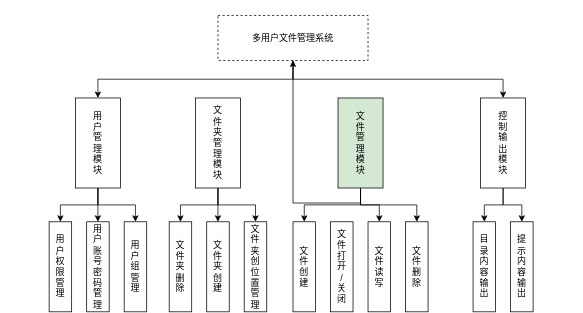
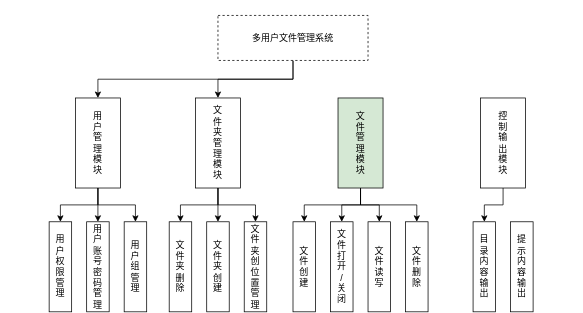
edge "多用户文件管理系统" -> "控 制 输 出 模 块": now "多用户文件管理系统" -> "文 件 夹 管 理 模 块"
edge "文 件 管 理 模 块" -> "多用户文件管理系统": now "文 件 管 理 模 块" -> "文 件 打 开 / 关 闭"
edge "控 制 输 出 模 块" -> "提 示 内 容 输 出": removed
